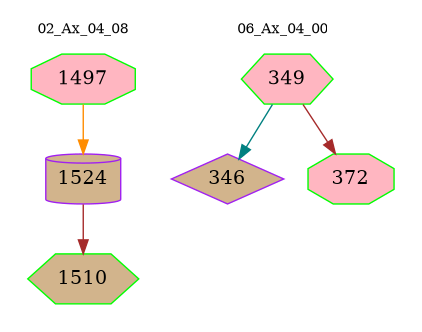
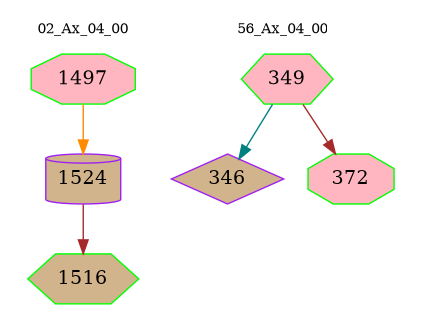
cluster "02_Ax_04_08": label "02_Ax_04_08" -> "02_Ax_04_00"
cluster "06_Ax_04_00": label "06_Ax_04_00" -> "56_Ax_04_00"
node "1510": label "1510" -> "1516"
